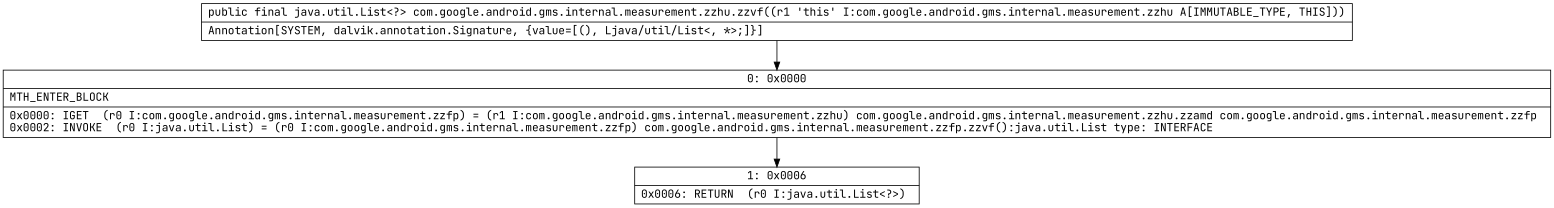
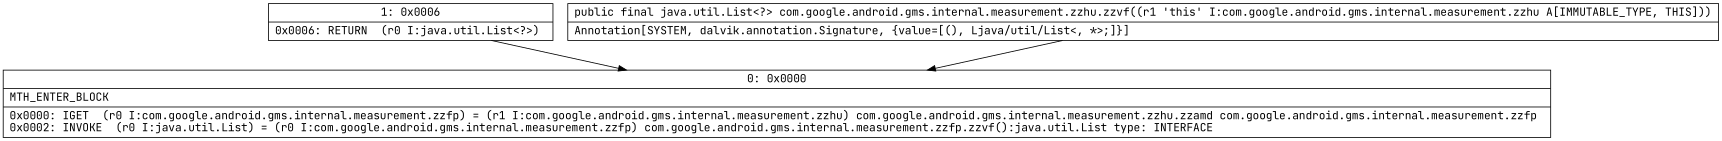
edge "0: 0x0000" -> "1: 0x0006": reversed
